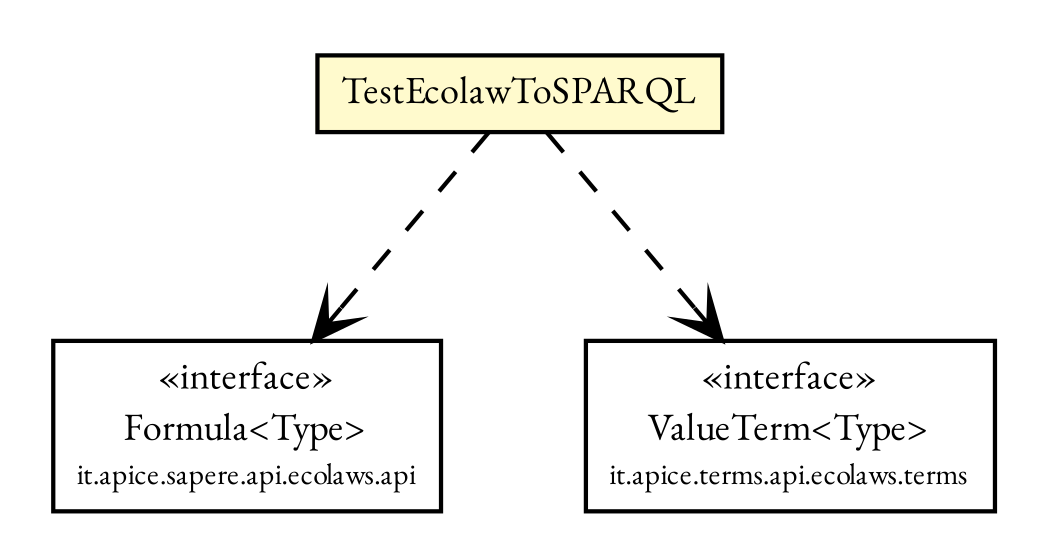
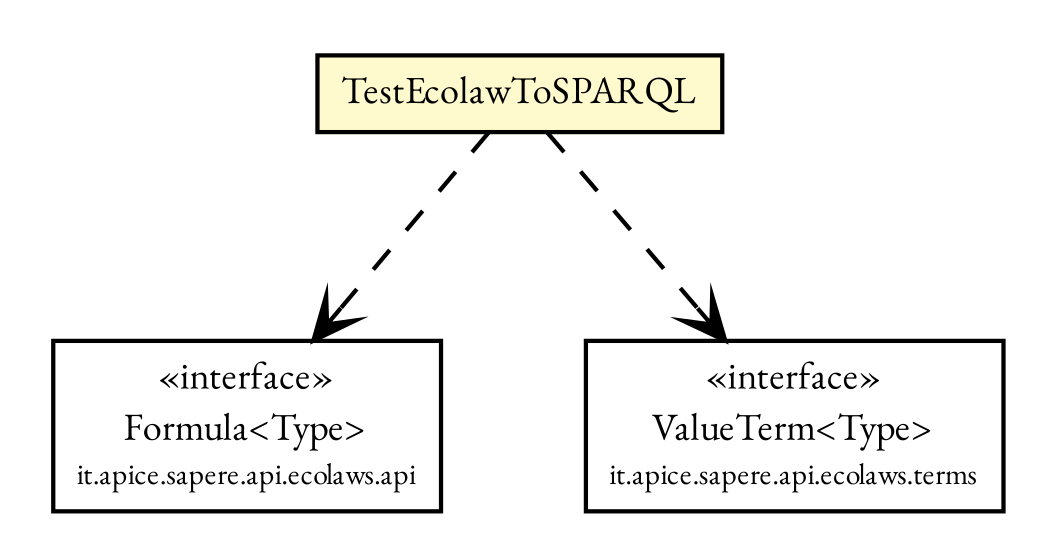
node "ValueTerm<Type>": text "it.apice.terms.api.ecolaws.terms" -> "it.apice.sapere.api.ecolaws.terms"
